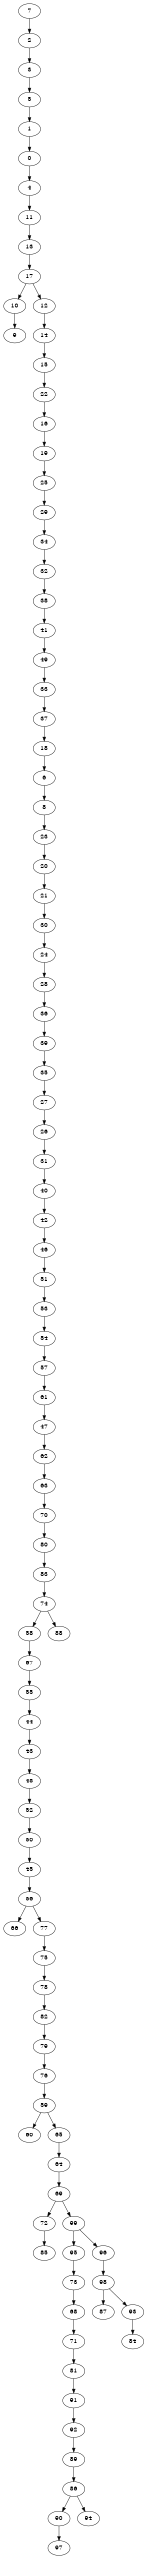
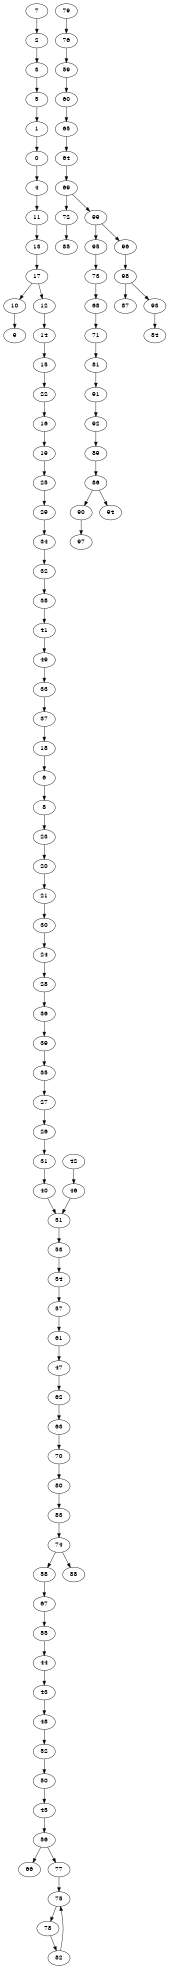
edge "40" -> "42": now "40" -> "51"
edge "82" -> "79": now "82" -> "75"
edge "59" -> "65": now "60" -> "65"
